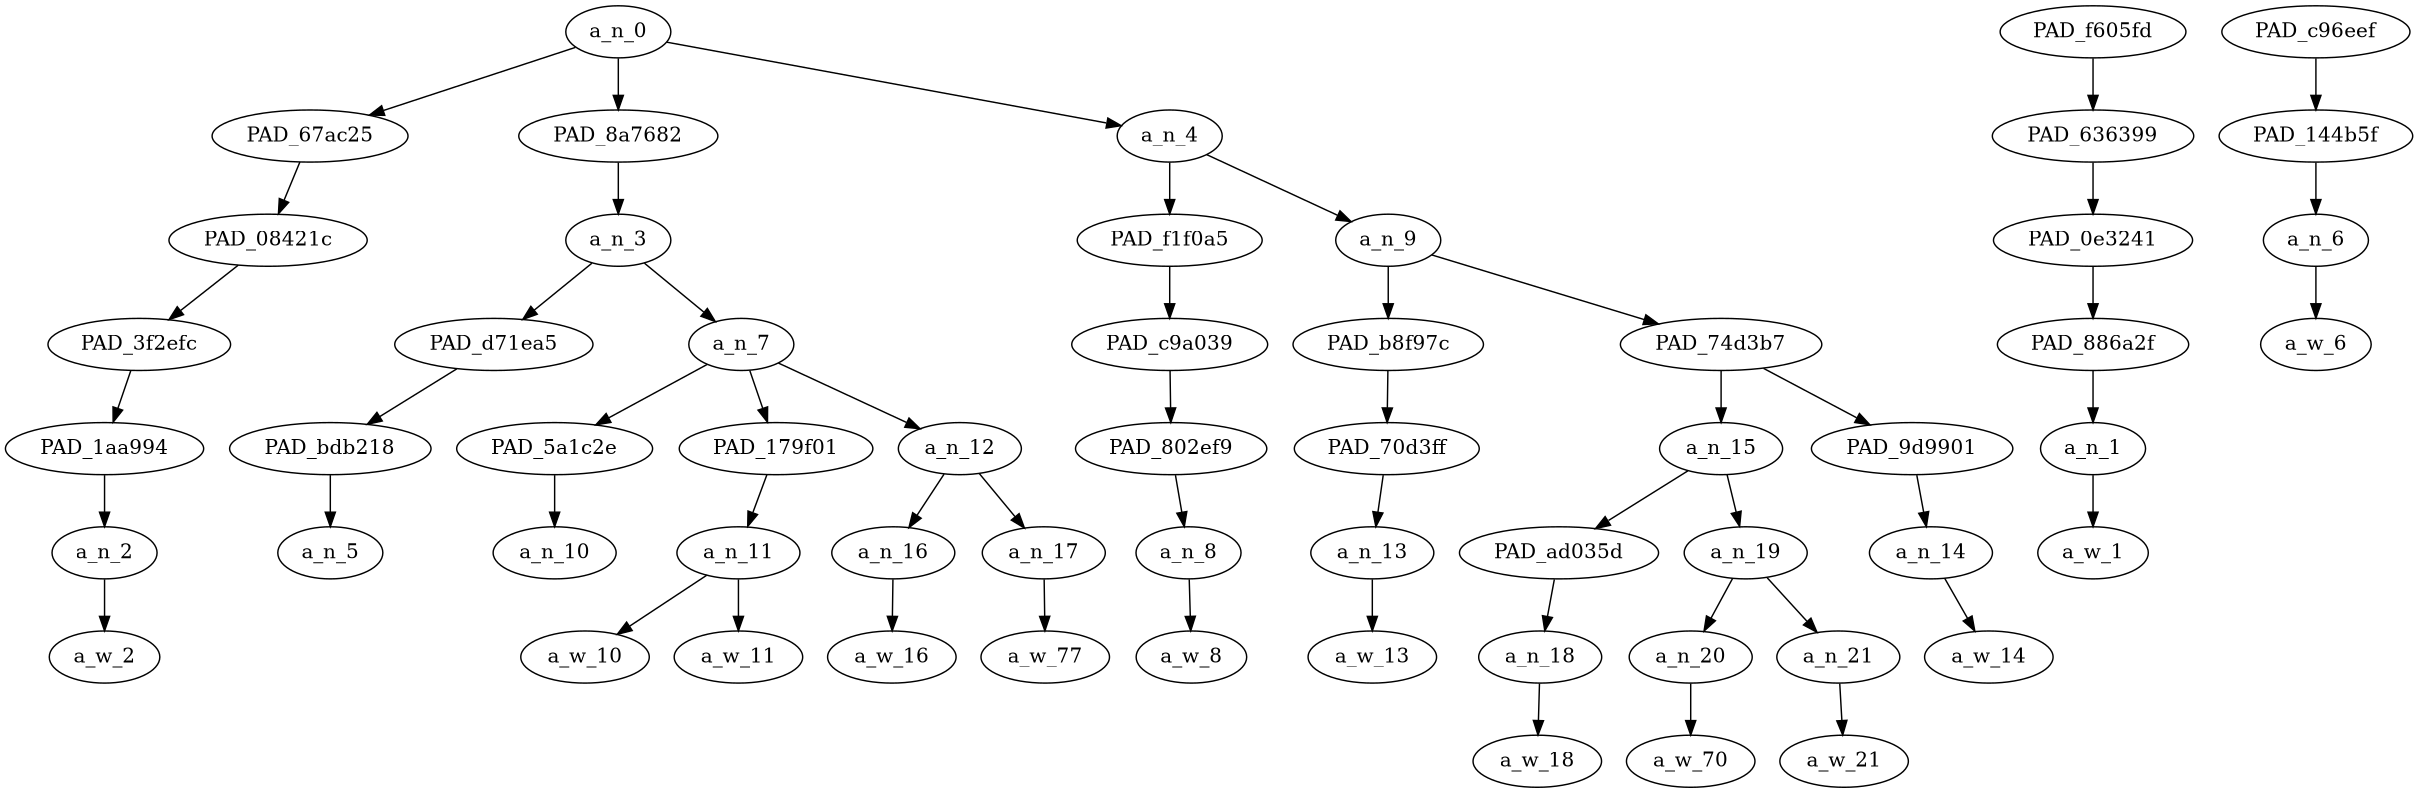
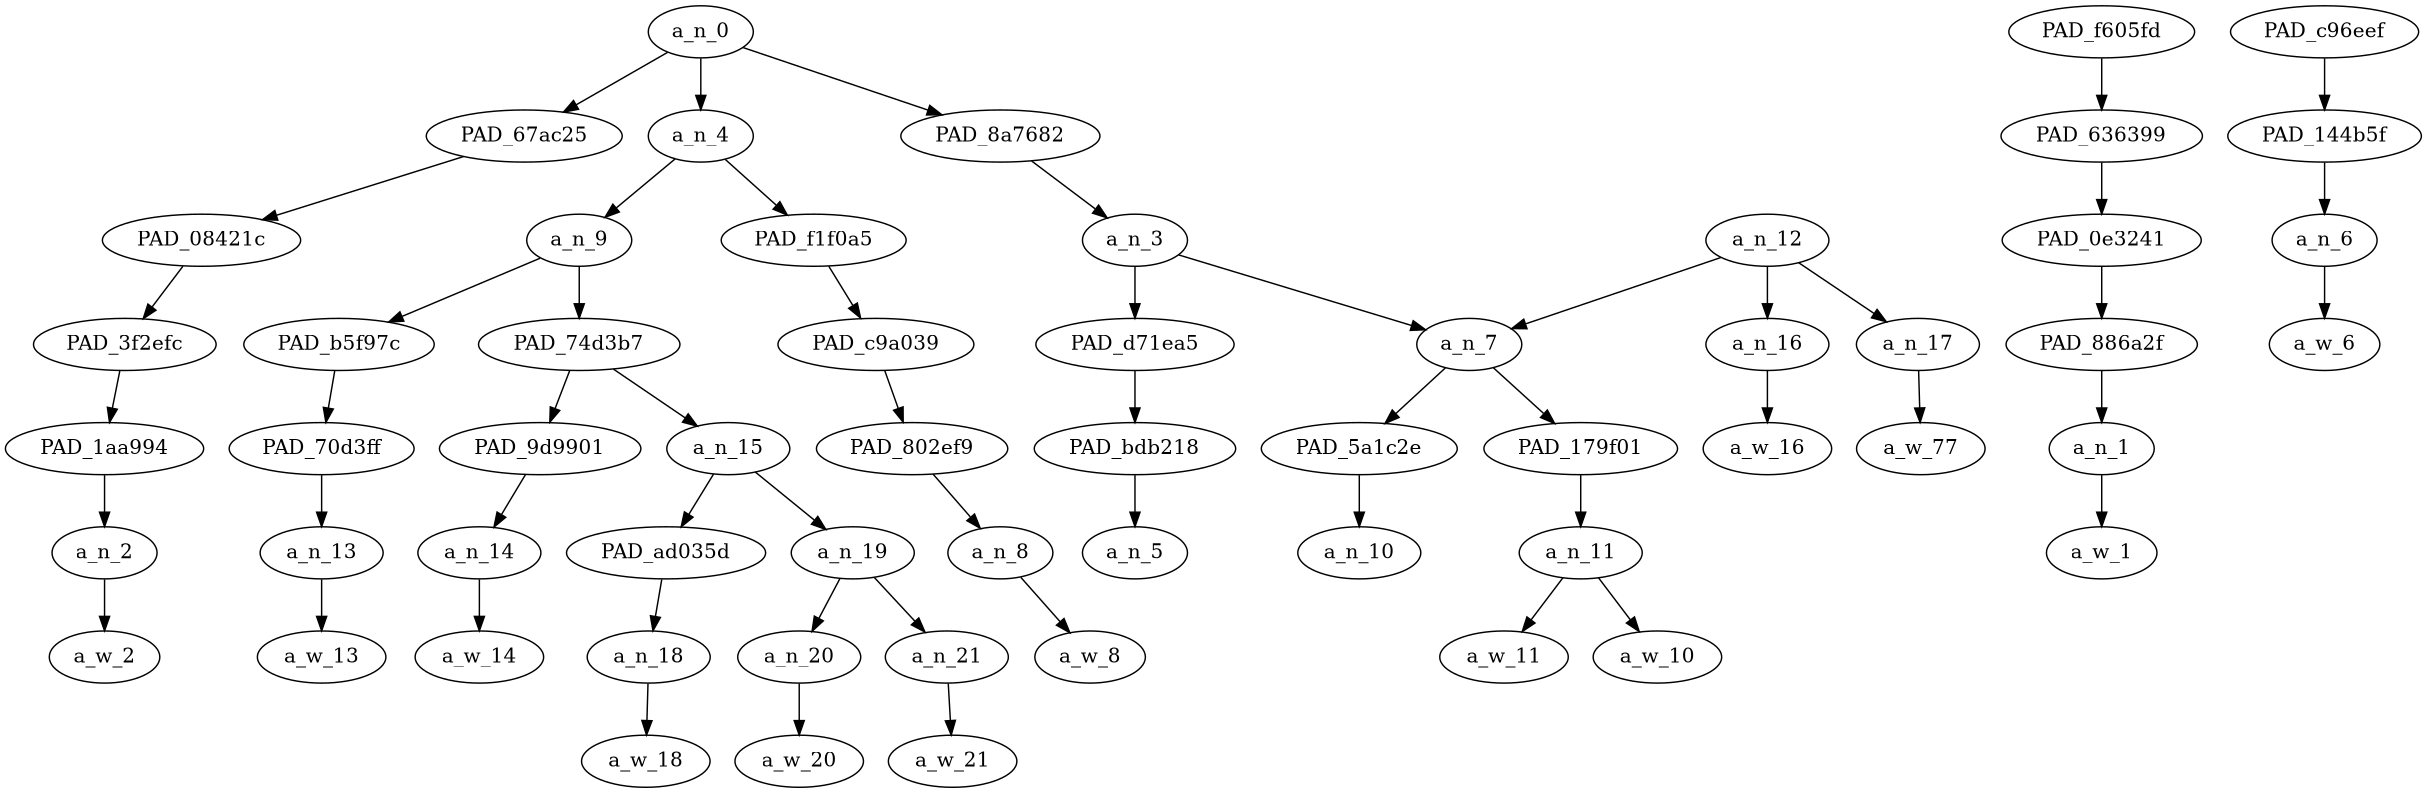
node "PAD_b8f97c": label "PAD_b8f97c" -> "PAD_b5f97c"
edge "a_n_7" -> "a_n_12": reversed
node "a_w_70": label "a_w_70" -> "a_w_20"
